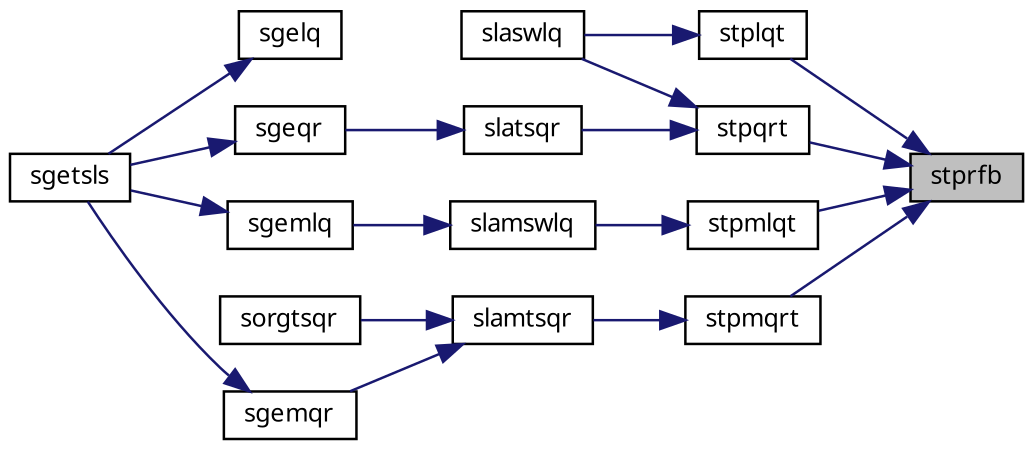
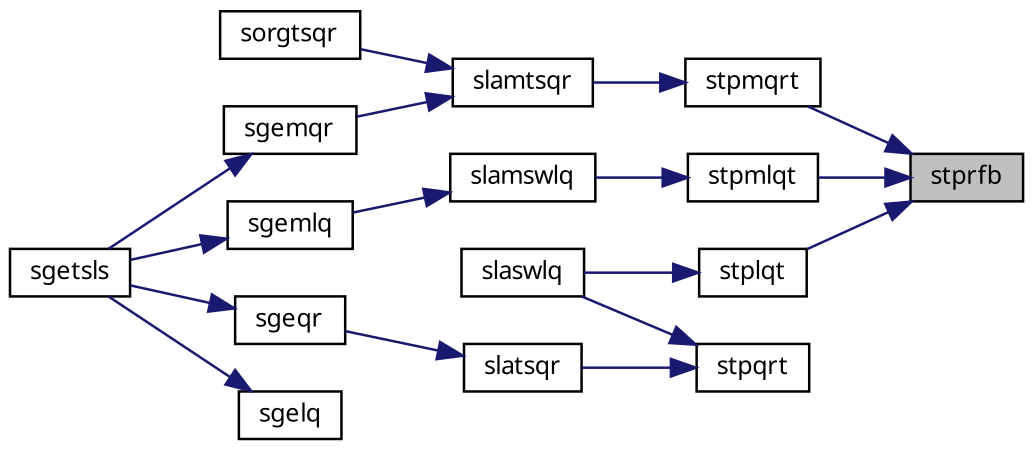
edge "stpqrt" -> "stprfb": removed
